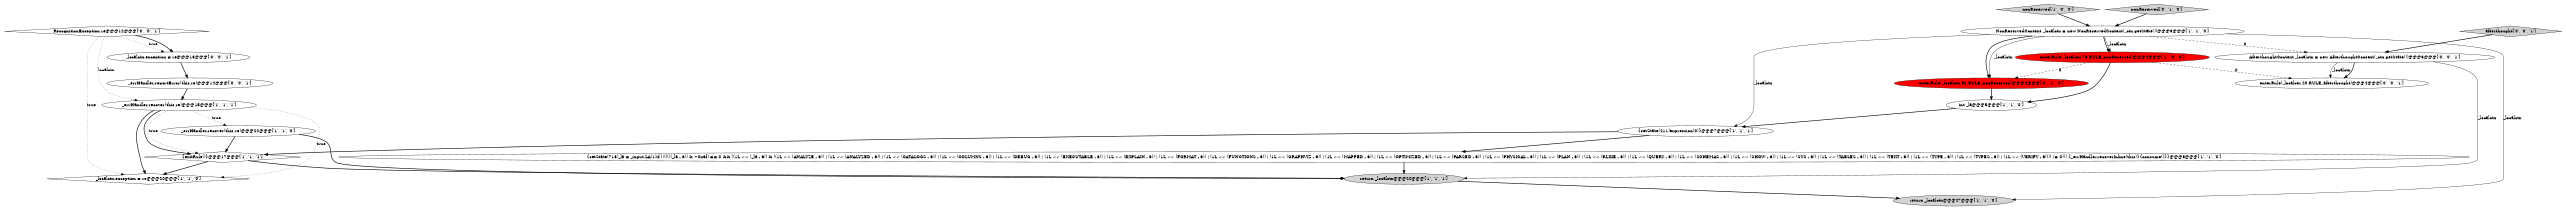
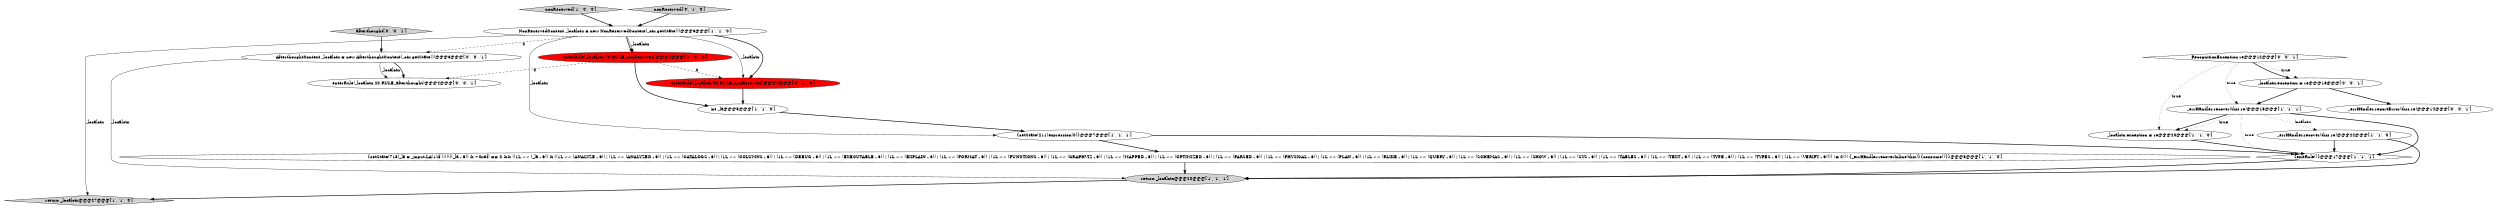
edge "RecognitionException re@@@12@@@['0', '0', '1']" -> "_errHandler.recover(this,re)@@@15@@@['1', '1', '1']": label "localctx" -> "true"
edge "_errHandler.reportError(this,re)@@@14@@@['0', '0', '1']" -> "_errHandler.recover(this,re)@@@15@@@['1', '1', '1']": now "_localctx.exception = re@@@13@@@['0', '0', '1']" -> "_errHandler.recover(this,re)@@@15@@@['1', '1', '1']"
edge "_errHandler.recover(this,re)@@@15@@@['1', '1', '1']" -> "_errHandler.recover(this,re)@@@22@@@['1', '1', '0']": label "true" -> "localctx"
edge "{exitRule()}@@@17@@@['1', '1', '1']" -> "_localctx.exception = re@@@20@@@['1', '1', '0']": reversed
node "_localctx.exception = re@@@20@@@['1', '1', '0']": shape diamond -> ellipse
node "return _localctx@@@27@@@['1', '1', '0']": shape ellipse -> diamond
